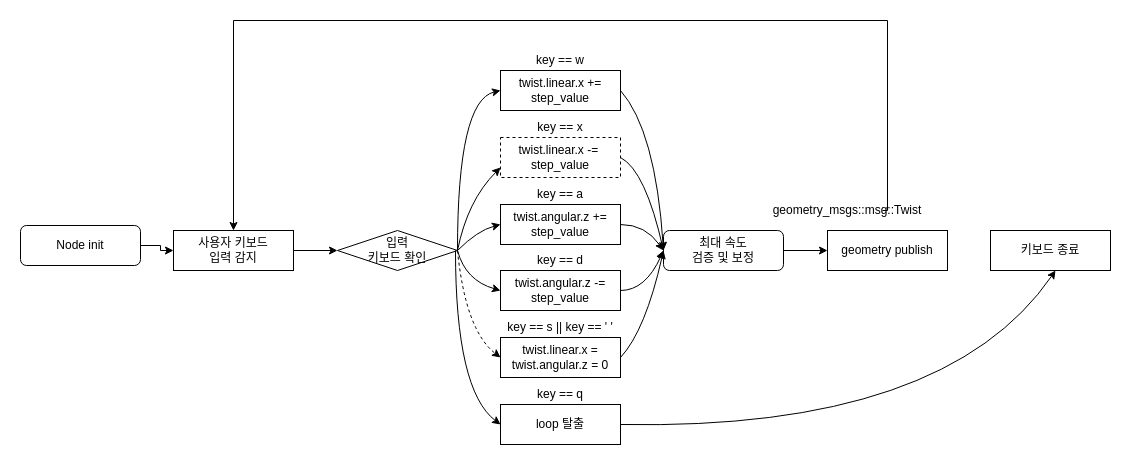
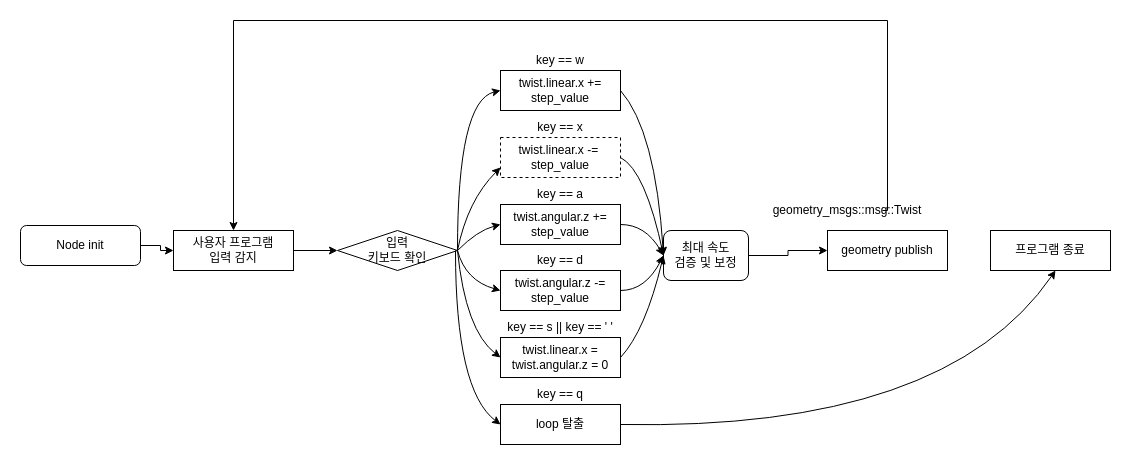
node "사용자 키보드 입력 감지": label "사용자 키보드 입력 감지" -> "사용자 프로그램 입력 감지"
node "최대 속도 검증 및 보정": size 120x40 -> 85x50
node "키보드 종료": label "키보드 종료" -> "프로그램 종료"
edge "입력 키보드 확인" -> "twist.linear.x = twist.angular.z = 0": style dashed -> solid
